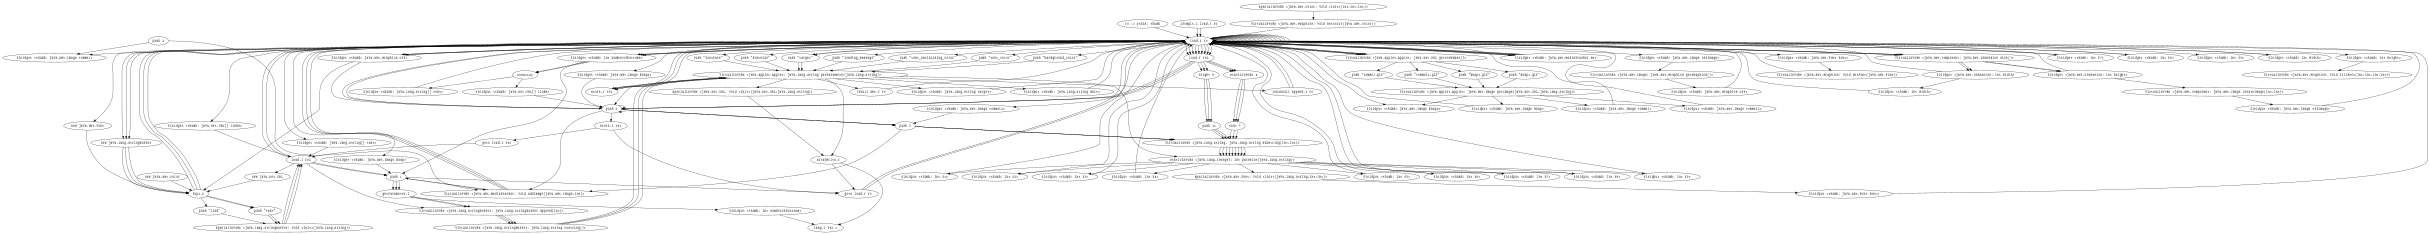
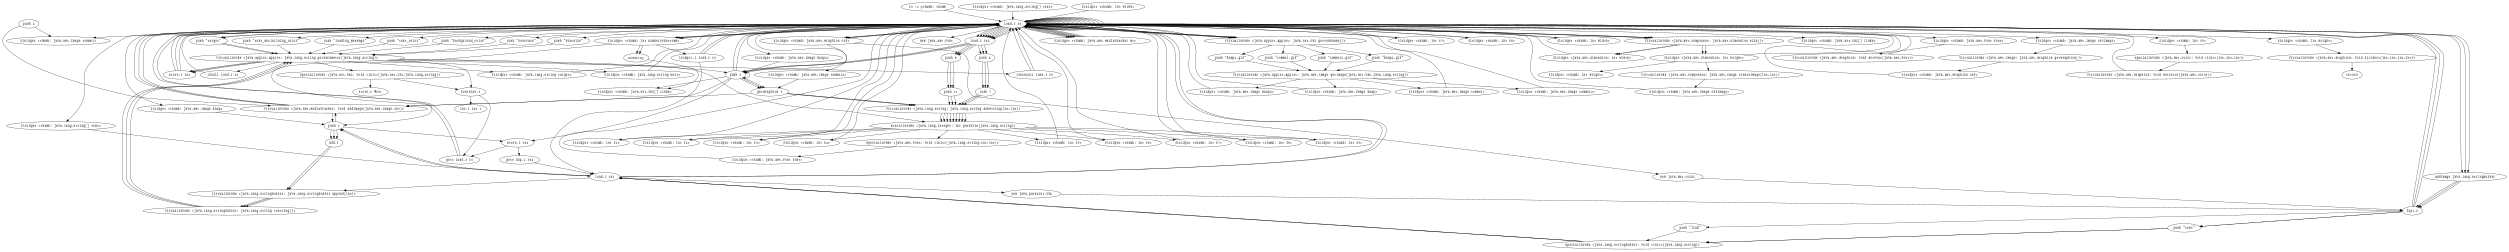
node "r0 := @this: thumb": label "r0 := @this: thumb" -> "r0 := @thumb: thumb"
edge "fieldget <thumb: int f9>" -> "specialinvoke <java.awt.Color: void <init>(int,int,int)>": added
edge "fieldget <thumb: int numberofbuttoms>" -> "ifcmplt.i load.r r0": added
edge "load.r r0" -> "fieldput <thumb: java.awt.Image knap2>": reversed
node "height 8": label "height 8" -> "push 8"
node "staticinvoke 4": label "staticinvoke 4" -> "push 4"
node "fieldput <thumb: int Height>": added
node "return": added
edge "newarray" -> "fieldput <thumb: java.lang.String[] text>": removed
edge "fieldget <java.awt.Dimension: int width>" -> "fieldput <thumb: int Width>": removed
node "store.r $r61": added
node "ifnull awt.r r0": label "ifnull awt.r r0" -> "ifnull load.r r0"
node "ifnonnull append.r r0": label "ifnonnull append.r r0" -> "ifnonnull load.r r0"
edge "fieldput <thumb: java.net.URL[] links>" -> "push 0": reversed
node "push 3": label "push 3" -> "getGraphics 3"
node "text 7": label "text 7" -> "push 7"
edge "fieldget <thumb: java.awt.Graphics off>" -> "dup1.r": now "fieldget <thumb: java.awt.Graphics off>" -> "new java.awt.Color"
node "new java.lang.StringBuffer": label "new java.lang.StringBuffer" -> "addImage java.lang.StringBuffer"
node "goto load.i r62": label "goto load.i r62" -> "goto dup.i r62"
edge "fieldget <thumb: java.net.URL[] links>" -> "load.i r62": now "ifcmplt.i load.r r0" -> "load.i r62"
node "arraywrite.r": label "arraywrite.r" -> "fontsize.r"
node "new java.net.URL": label "new java.net.URL" -> "new java.parseInt.URL"
edge "new java.awt.Font" -> "dup1.r": removed
edge "push 1" -> "goto load.r r0": now "push 1" -> "store.i r62"
node "getParameter.i": label "getParameter.i" -> "add.i"
node "fieldput <thumb: int numberofbuttoms>": removed
node "lang.i r62 1": label "lang.i r62 1" -> "inc.i r62 1"
